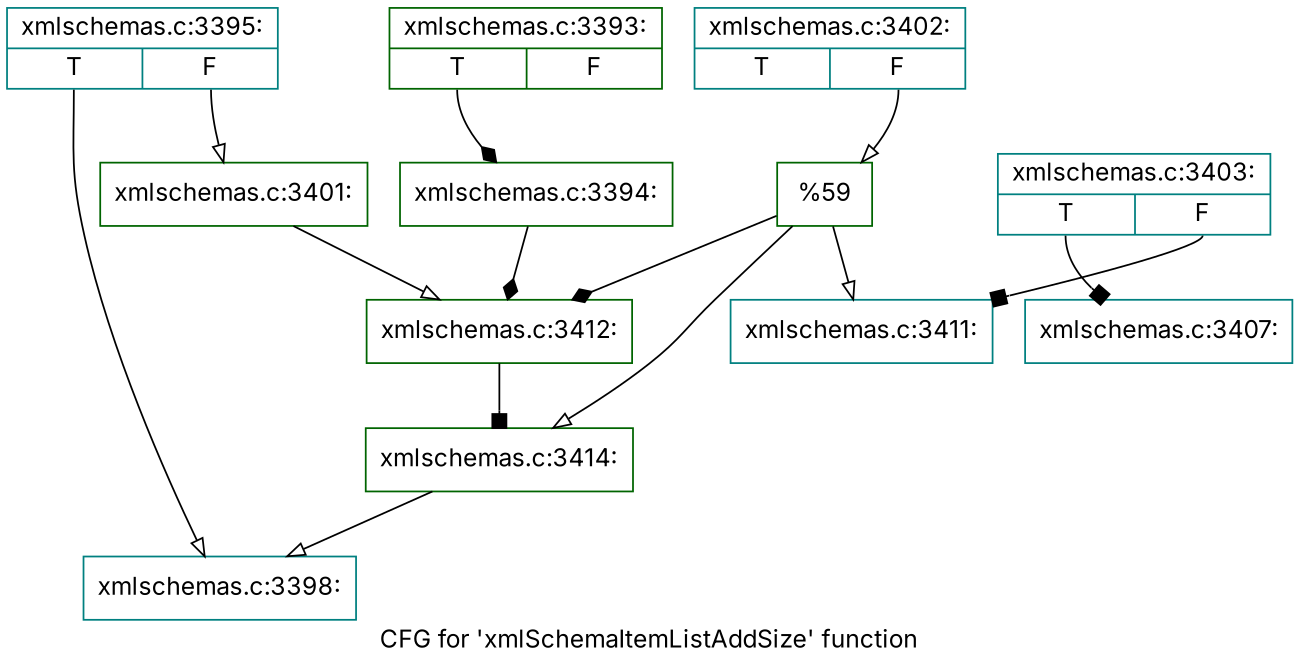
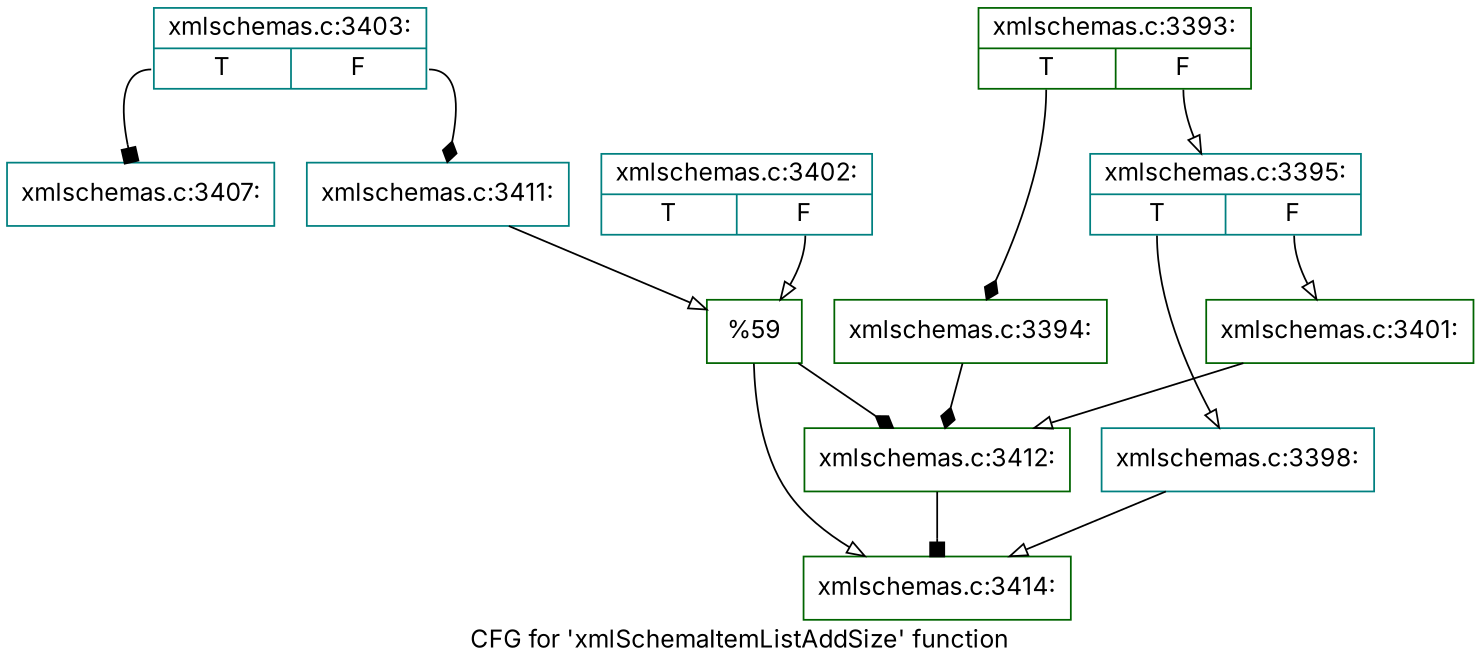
edge "xmlschemas.c:3393:" -> "xmlschemas.c:3395:": added
edge "%59" -> "xmlschemas.c:3411:": reversed
edge "xmlschemas.c:3403:" -> "xmlschemas.c:3411:": arrowhead box -> diamond
edge "xmlschemas.c:3414:" -> "xmlschemas.c:3398:": reversed
